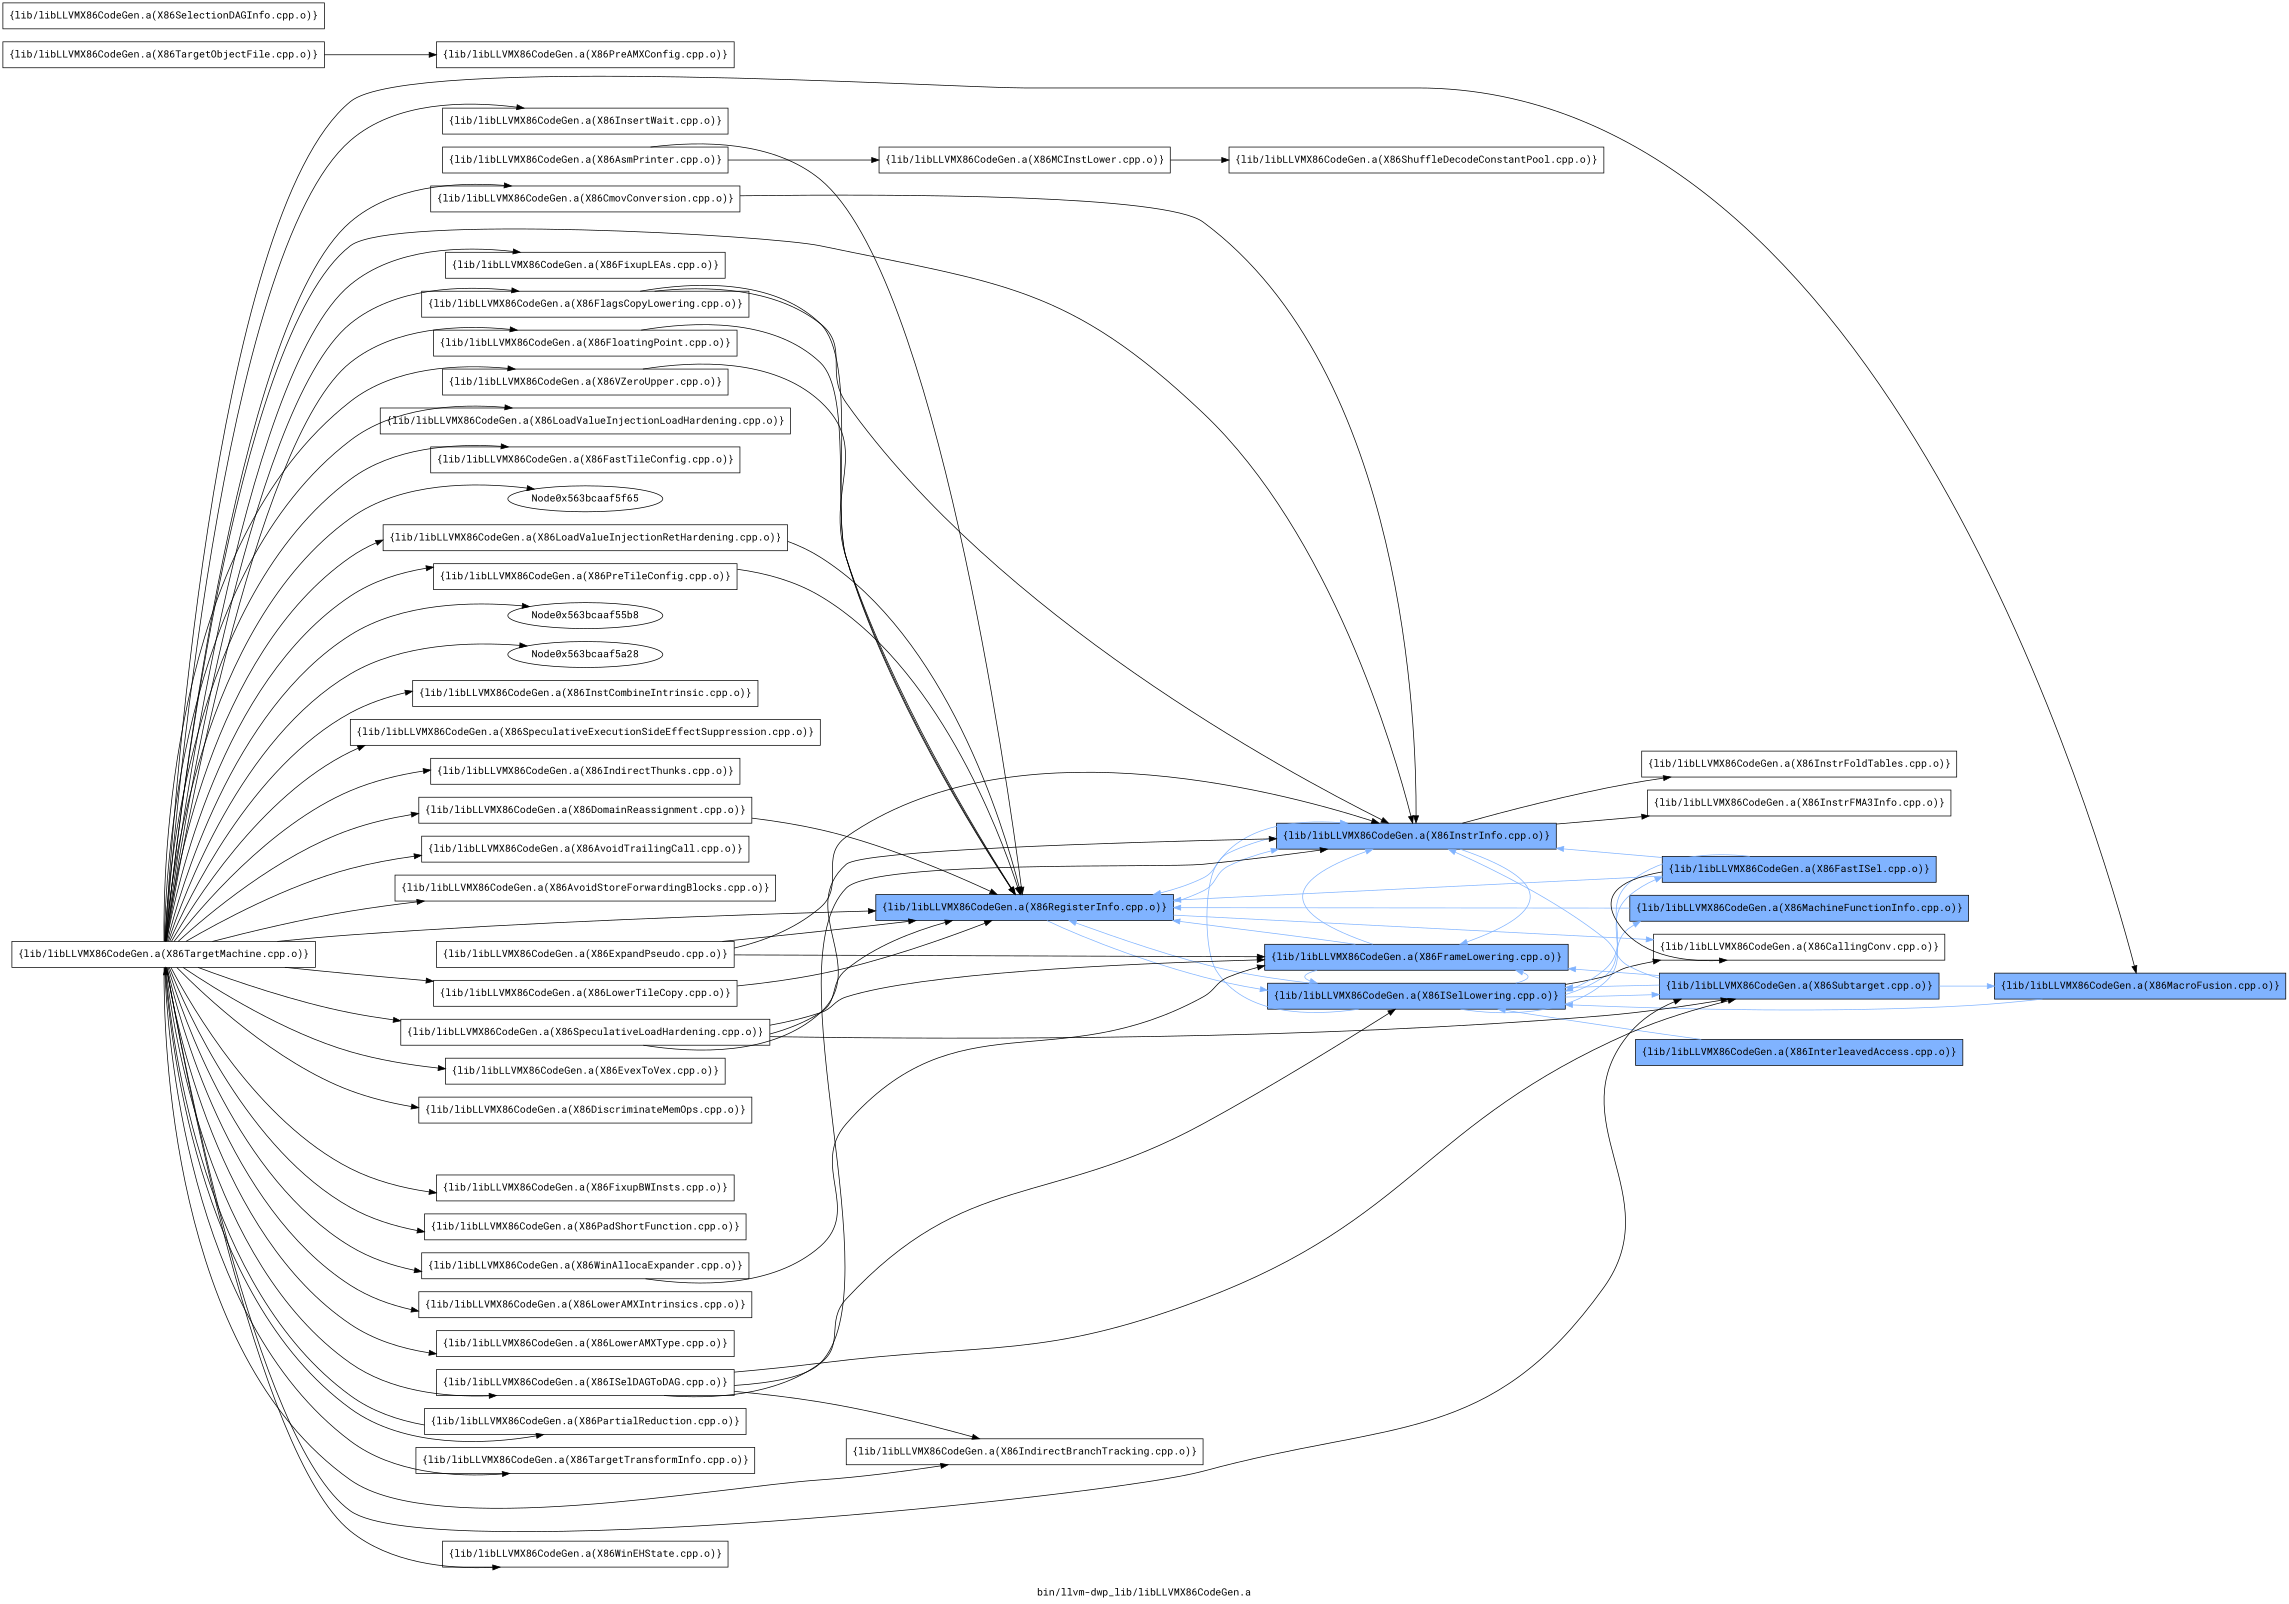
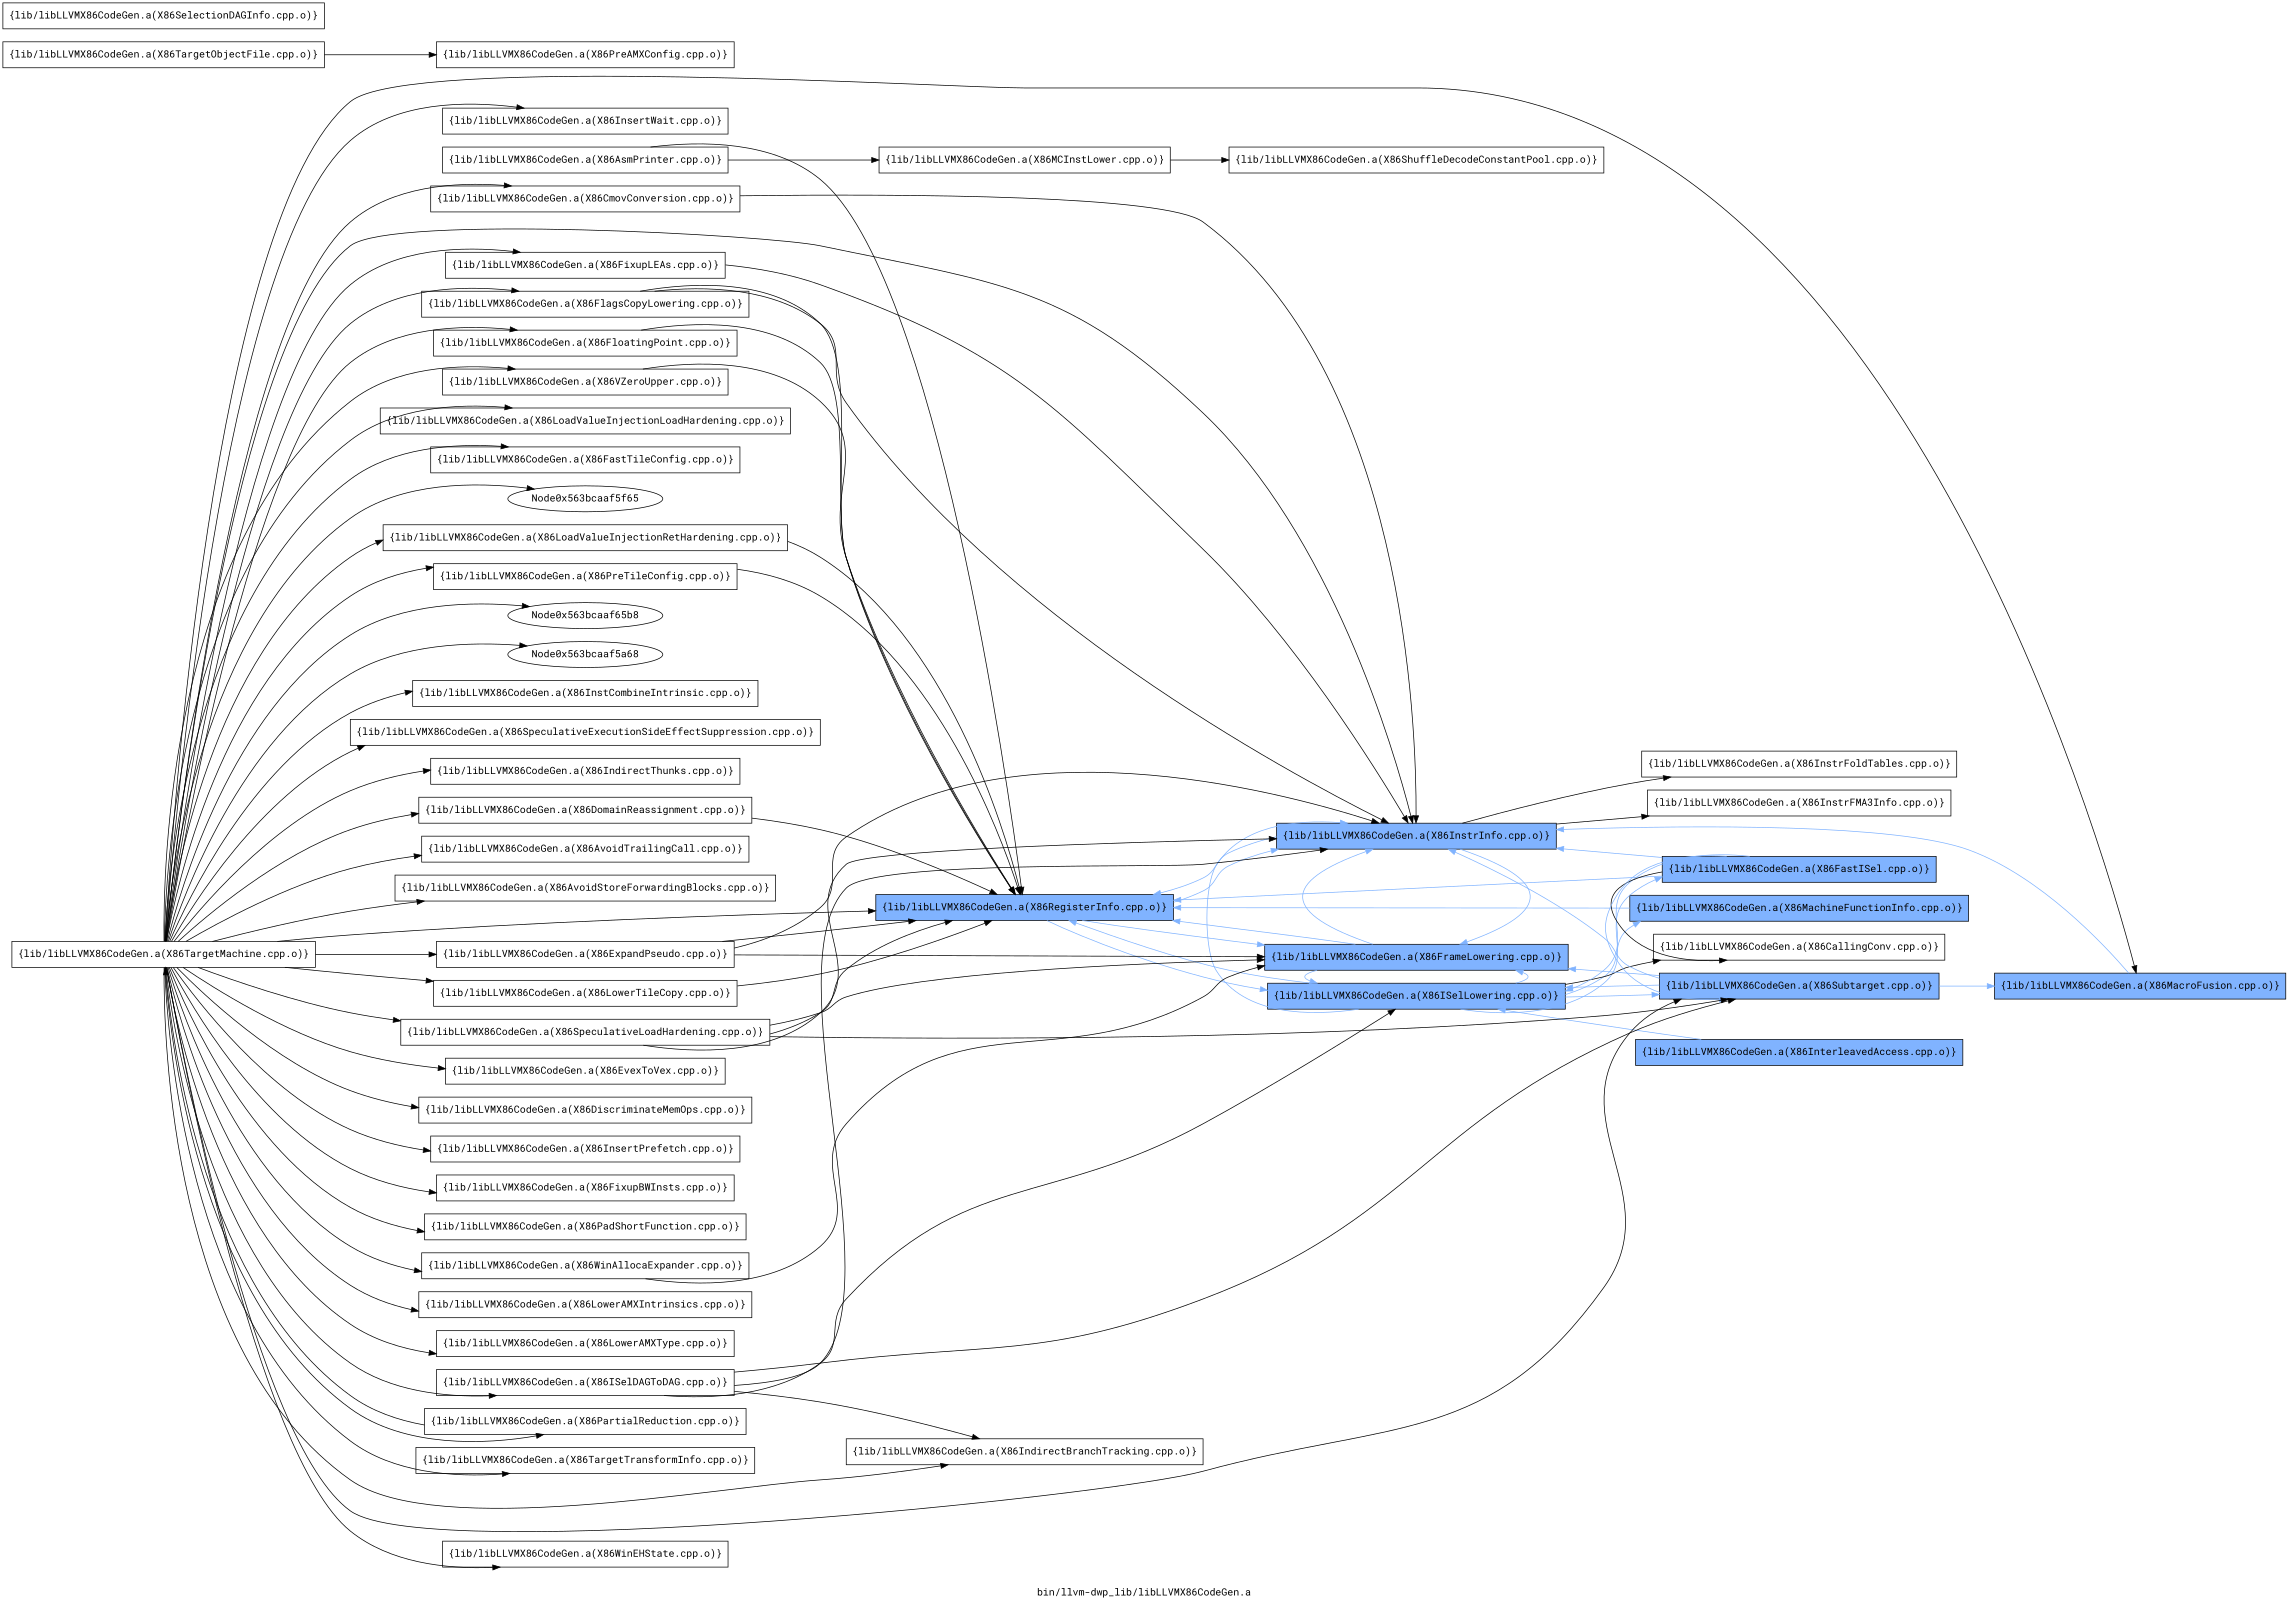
edge "{lib/libLLVMX86CodeGen.a(X86FixupLEAs.cpp.o)}" -> "{lib/libLLVMX86CodeGen.a(X86InstrInfo.cpp.o)}": added
node "Node0x563bcaaf55b8": label "Node0x563bcaaf55b8" -> "Node0x563bcaaf65b8"
node "Node0x563bcaaf5a28": label "Node0x563bcaaf5a28" -> "Node0x563bcaaf5a68"
edge "{lib/libLLVMX86CodeGen.a(X86FastISel.cpp.o)}" -> "{lib/libLLVMX86CodeGen.a(X86Subtarget.cpp.o)}": added
edge "{lib/libLLVMX86CodeGen.a(X86RegisterInfo.cpp.o)}" -> "{lib/libLLVMX86CodeGen.a(X86CallingConv.cpp.o)}": now "{lib/libLLVMX86CodeGen.a(X86RegisterInfo.cpp.o)}" -> "{lib/libLLVMX86CodeGen.a(X86FrameLowering.cpp.o)}"
edge "{lib/libLLVMX86CodeGen.a(X86TargetMachine.cpp.o)}" -> "{lib/libLLVMX86CodeGen.a(X86ExpandPseudo.cpp.o)}": added
edge "{lib/libLLVMX86CodeGen.a(X86MacroFusion.cpp.o)}" -> "{lib/libLLVMX86CodeGen.a(X86ISelLowering.cpp.o)}": now "{lib/libLLVMX86CodeGen.a(X86MacroFusion.cpp.o)}" -> "{lib/libLLVMX86CodeGen.a(X86InstrInfo.cpp.o)}"
node "{lib/libLLVMX86CodeGen.a(X86InsertPrefetch.cpp.o)}": added
